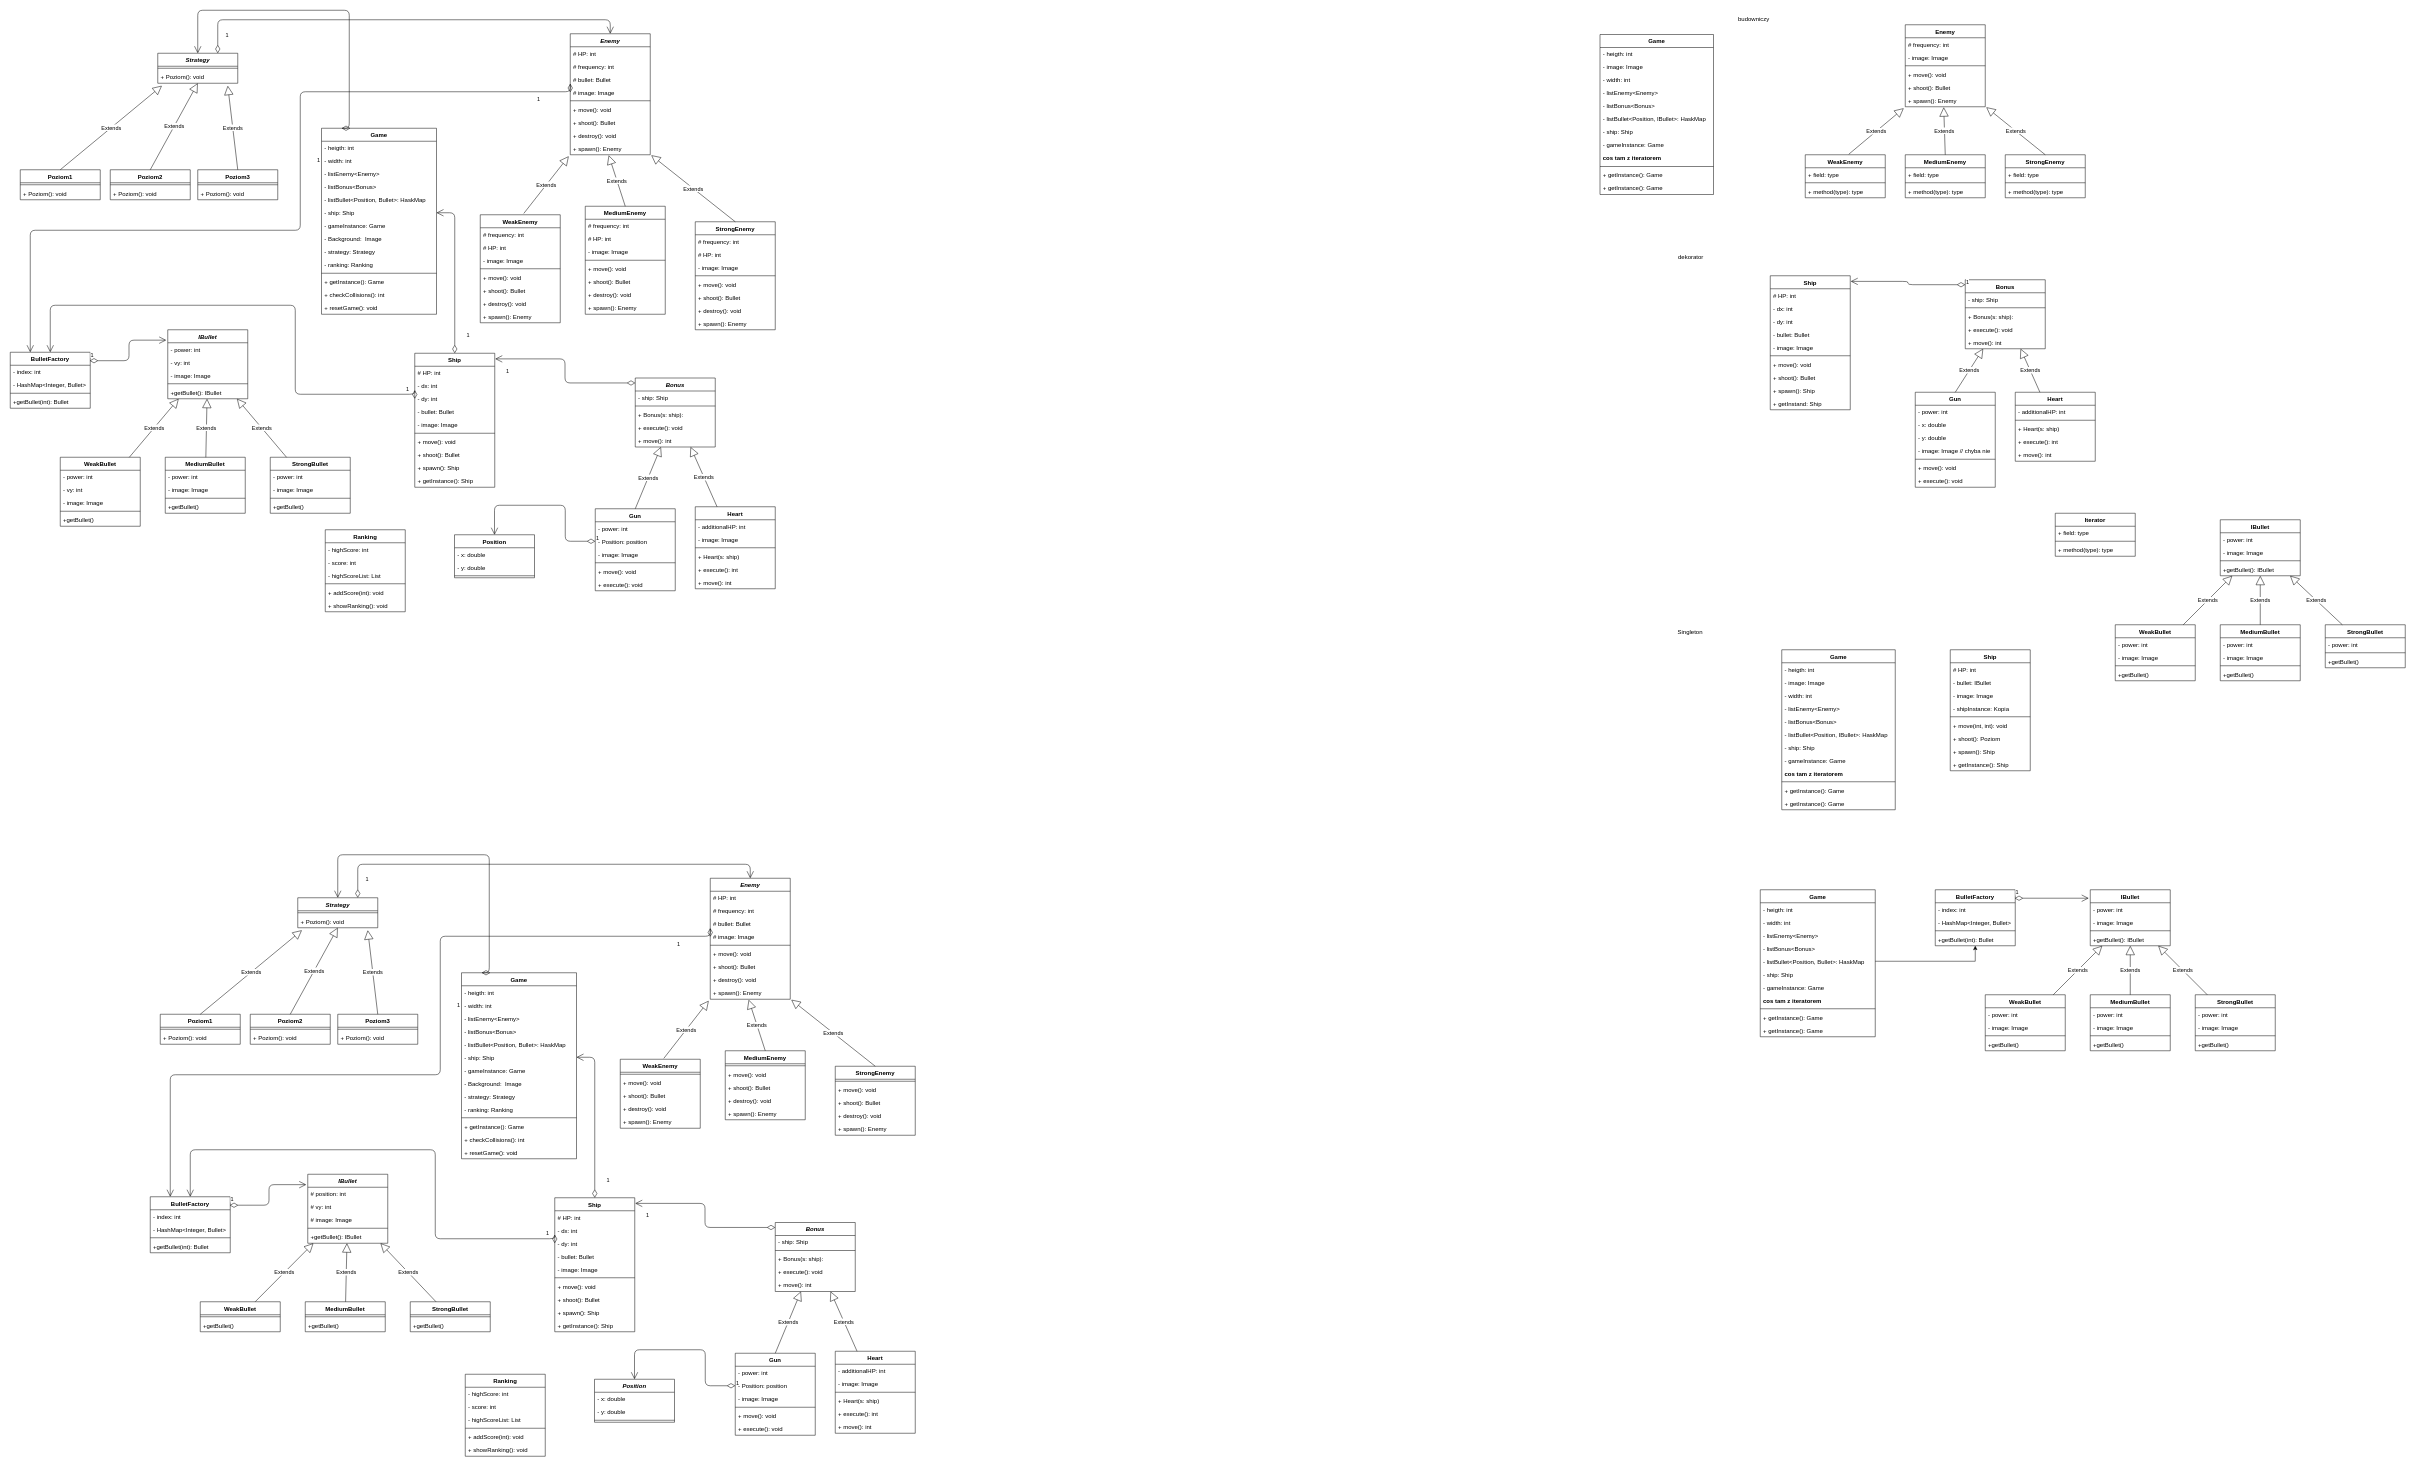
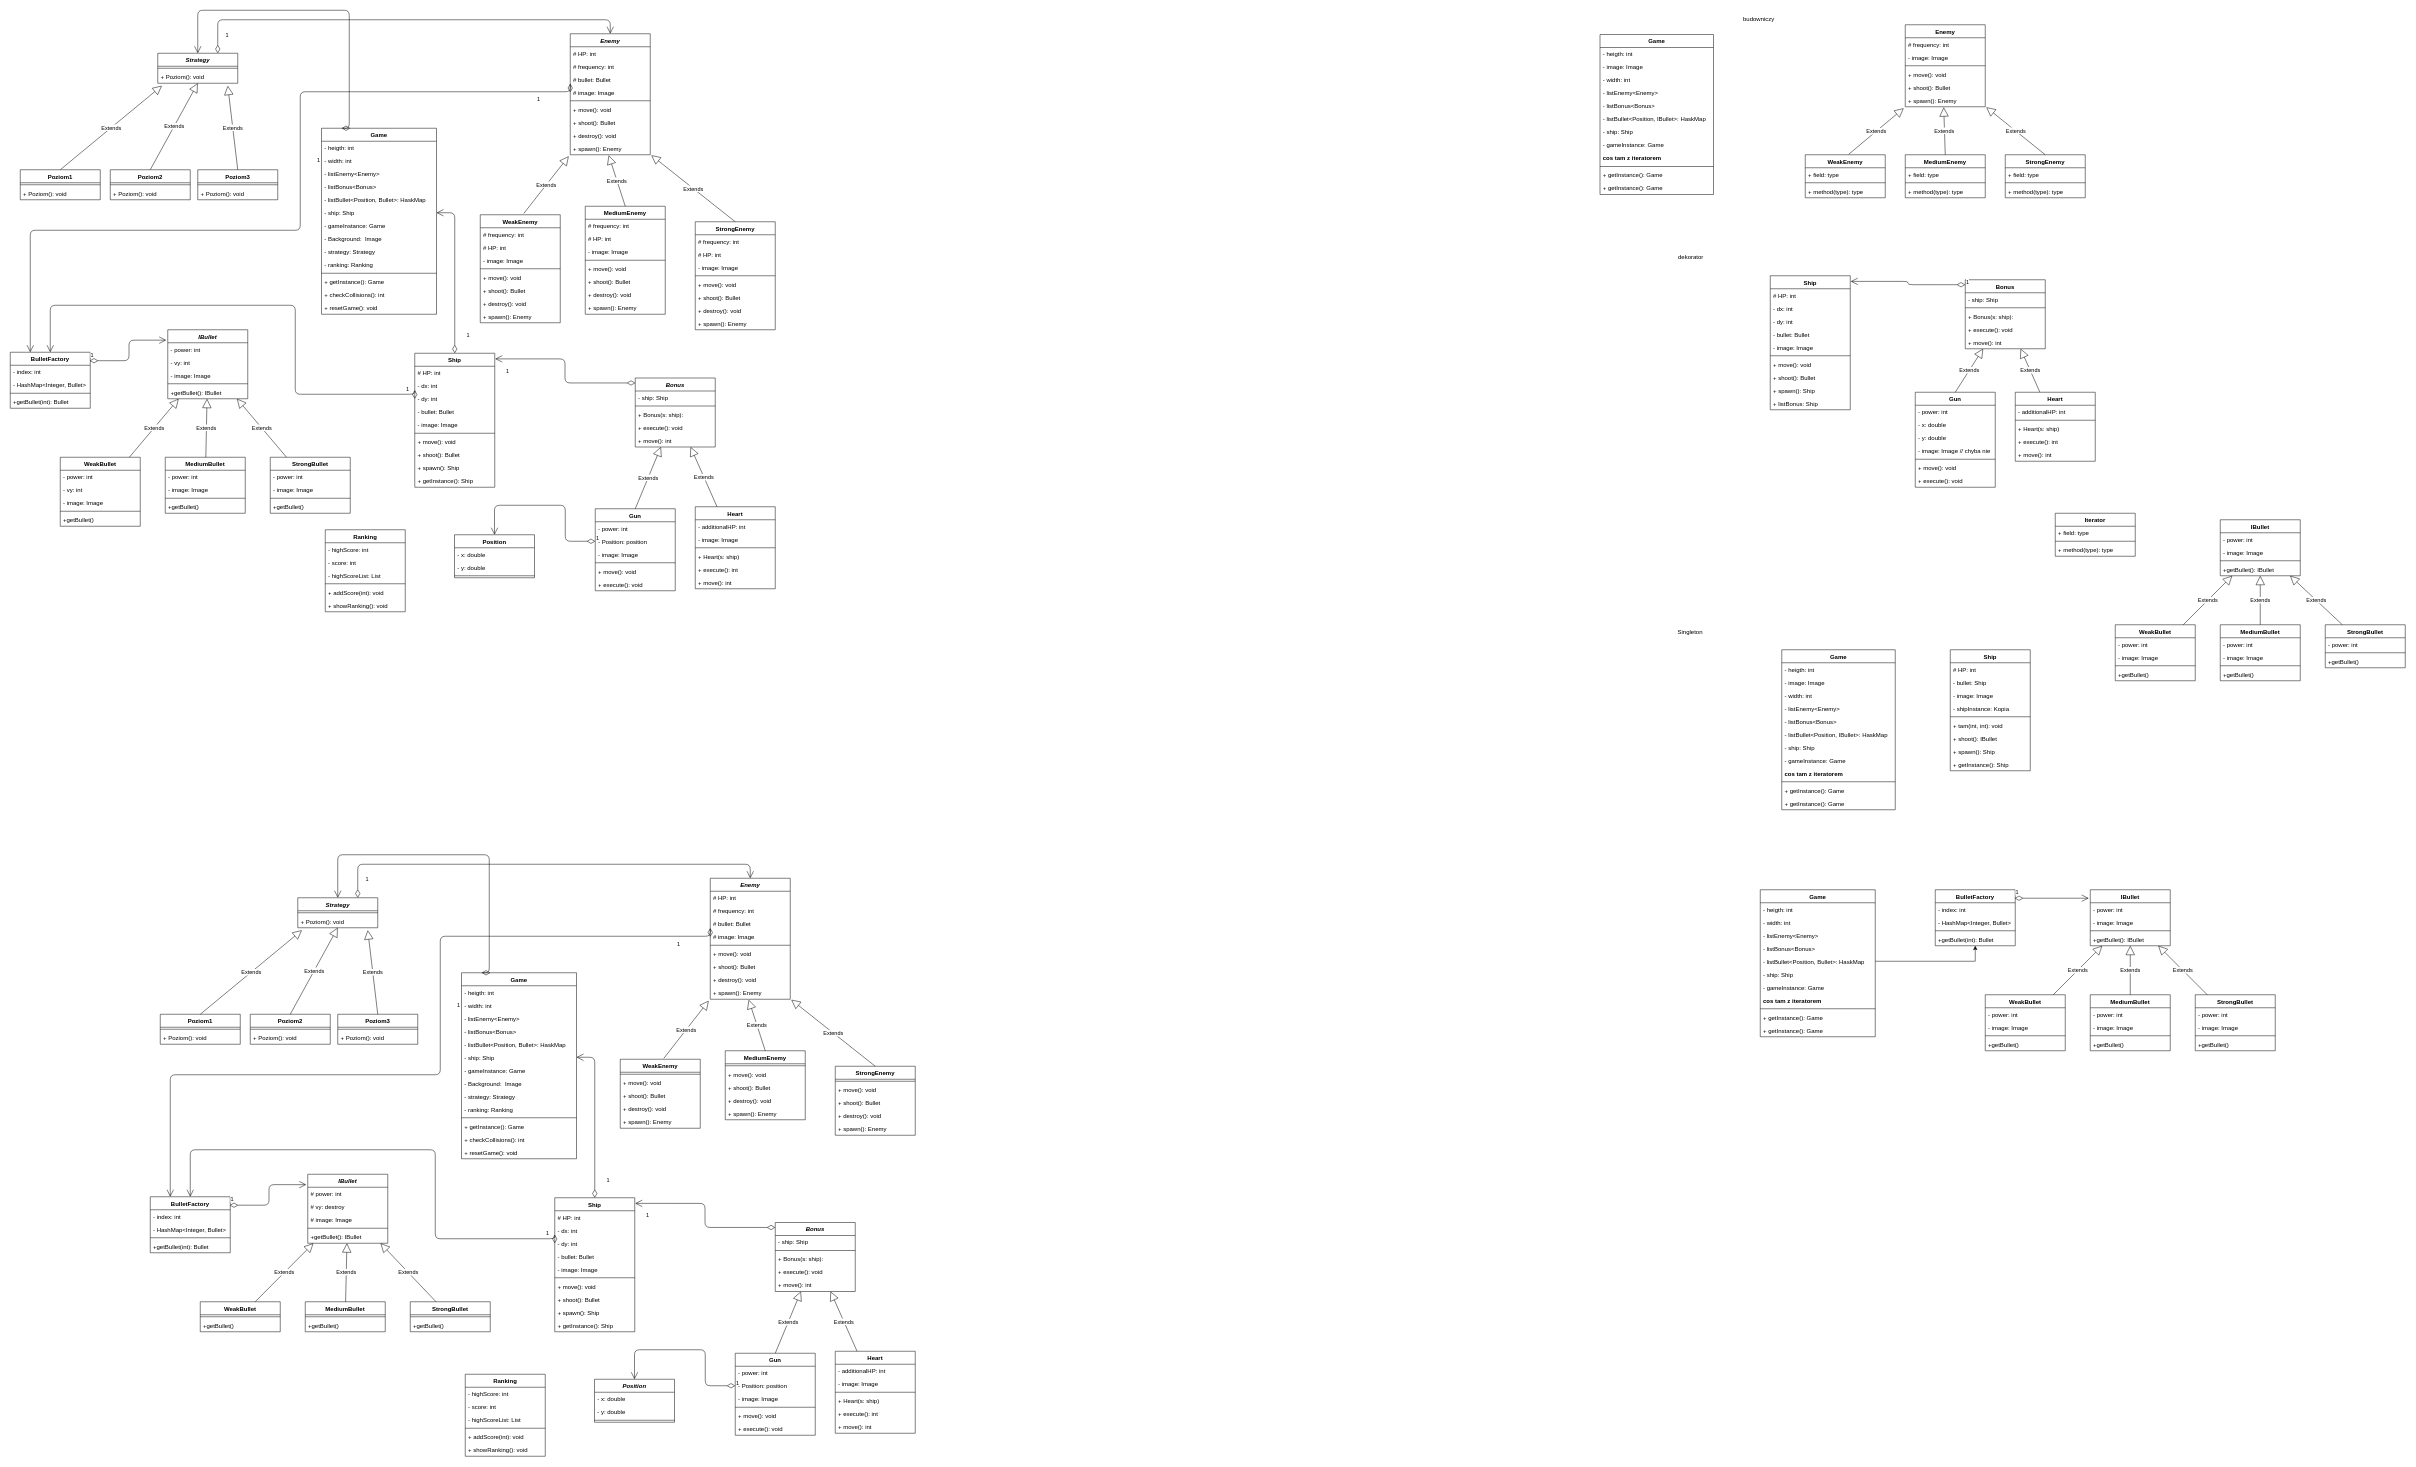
node "budowniczy": moved (1760, 18) -> (1765, 18)
node "+ getInstand: Ship": label "+ getInstand: Ship" -> "+ listBonus: Ship"
node "- bullet: IBullet": label "- bullet: IBullet" -> "- bullet: Ship"
node "+ move(int, int): void": label "+ move(int, int): void" -> "+ tam(int, int): void"
node "+ shoot(): Poziom": label "+ shoot(): Poziom" -> "+ shoot(): IBullet"
node "# position: int": label "# position: int" -> "# power: int"
node "# vy: int": label "# vy: int" -> "# vy: destroy"
